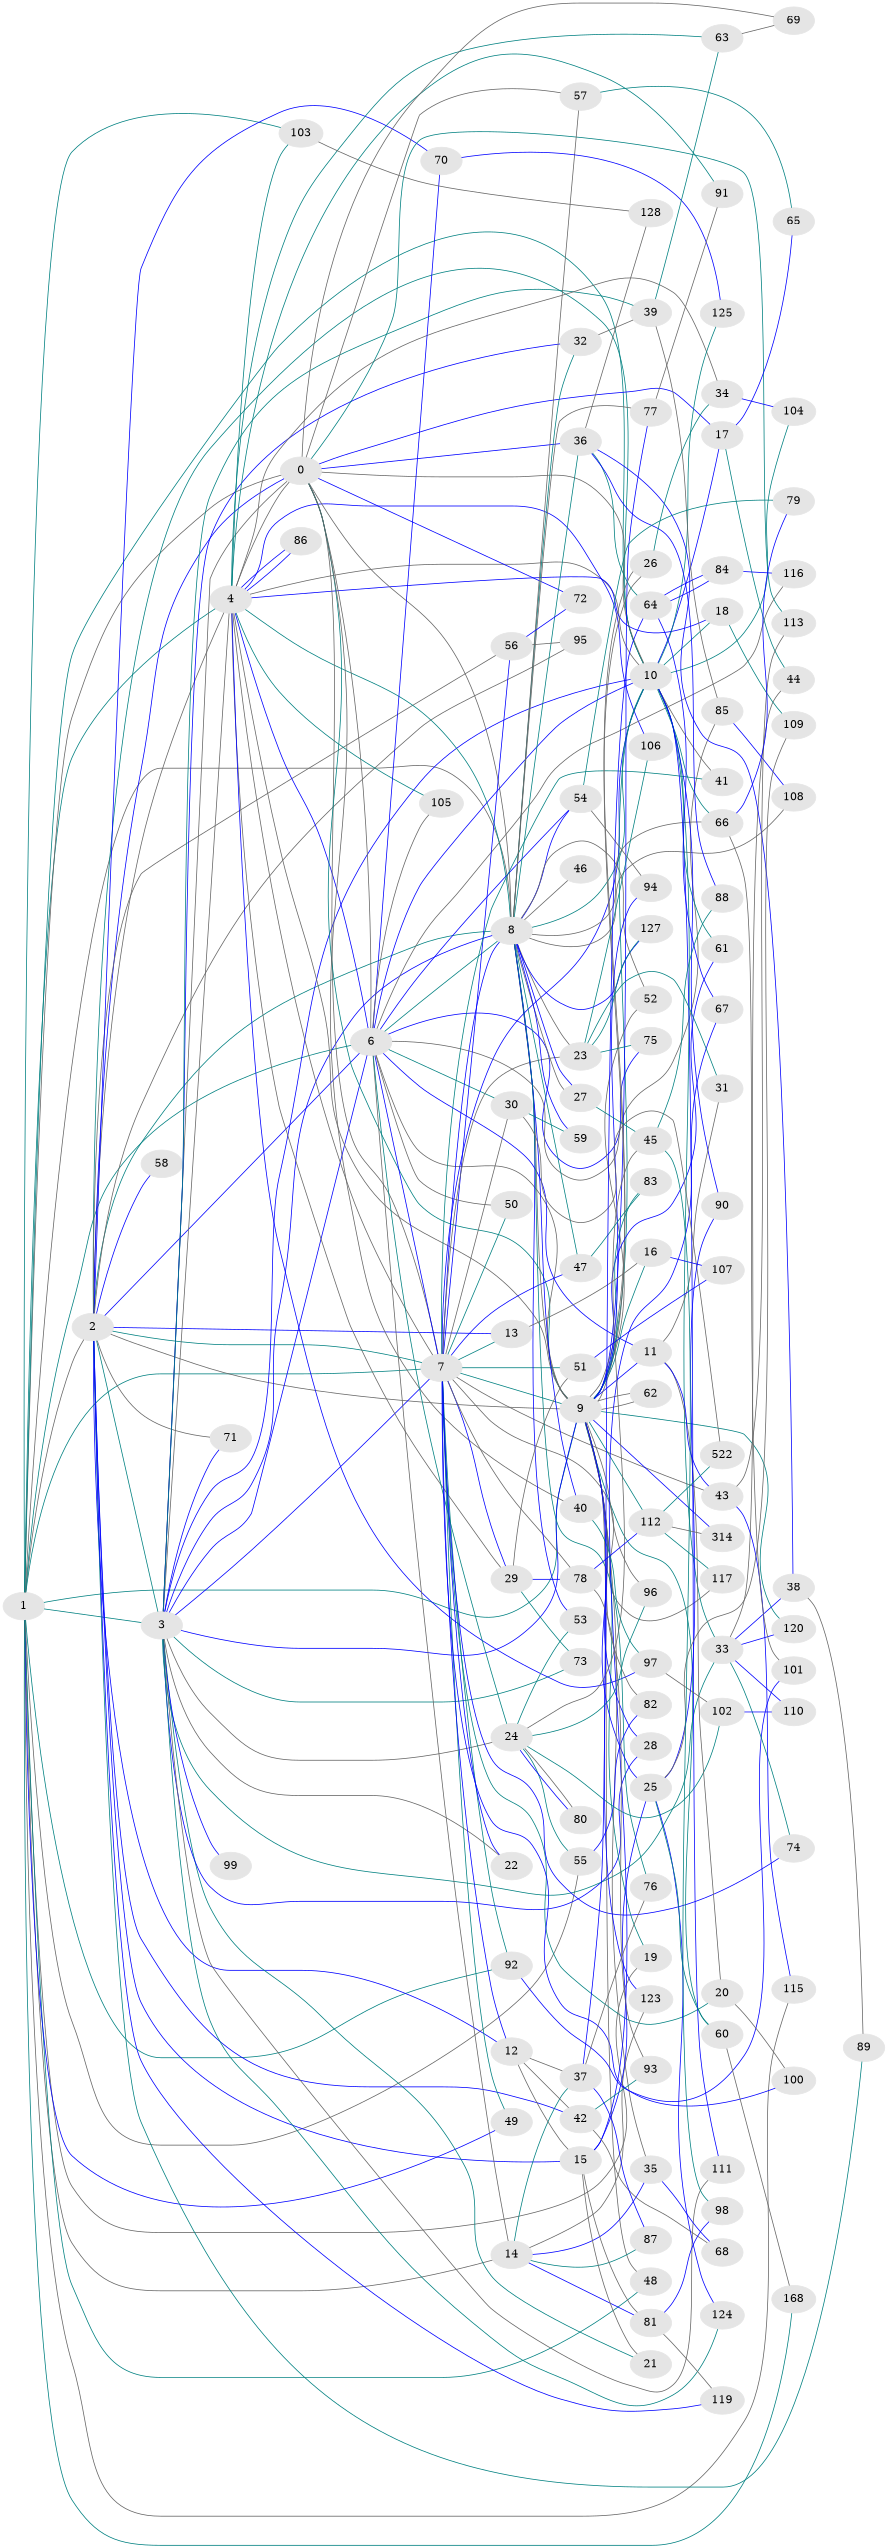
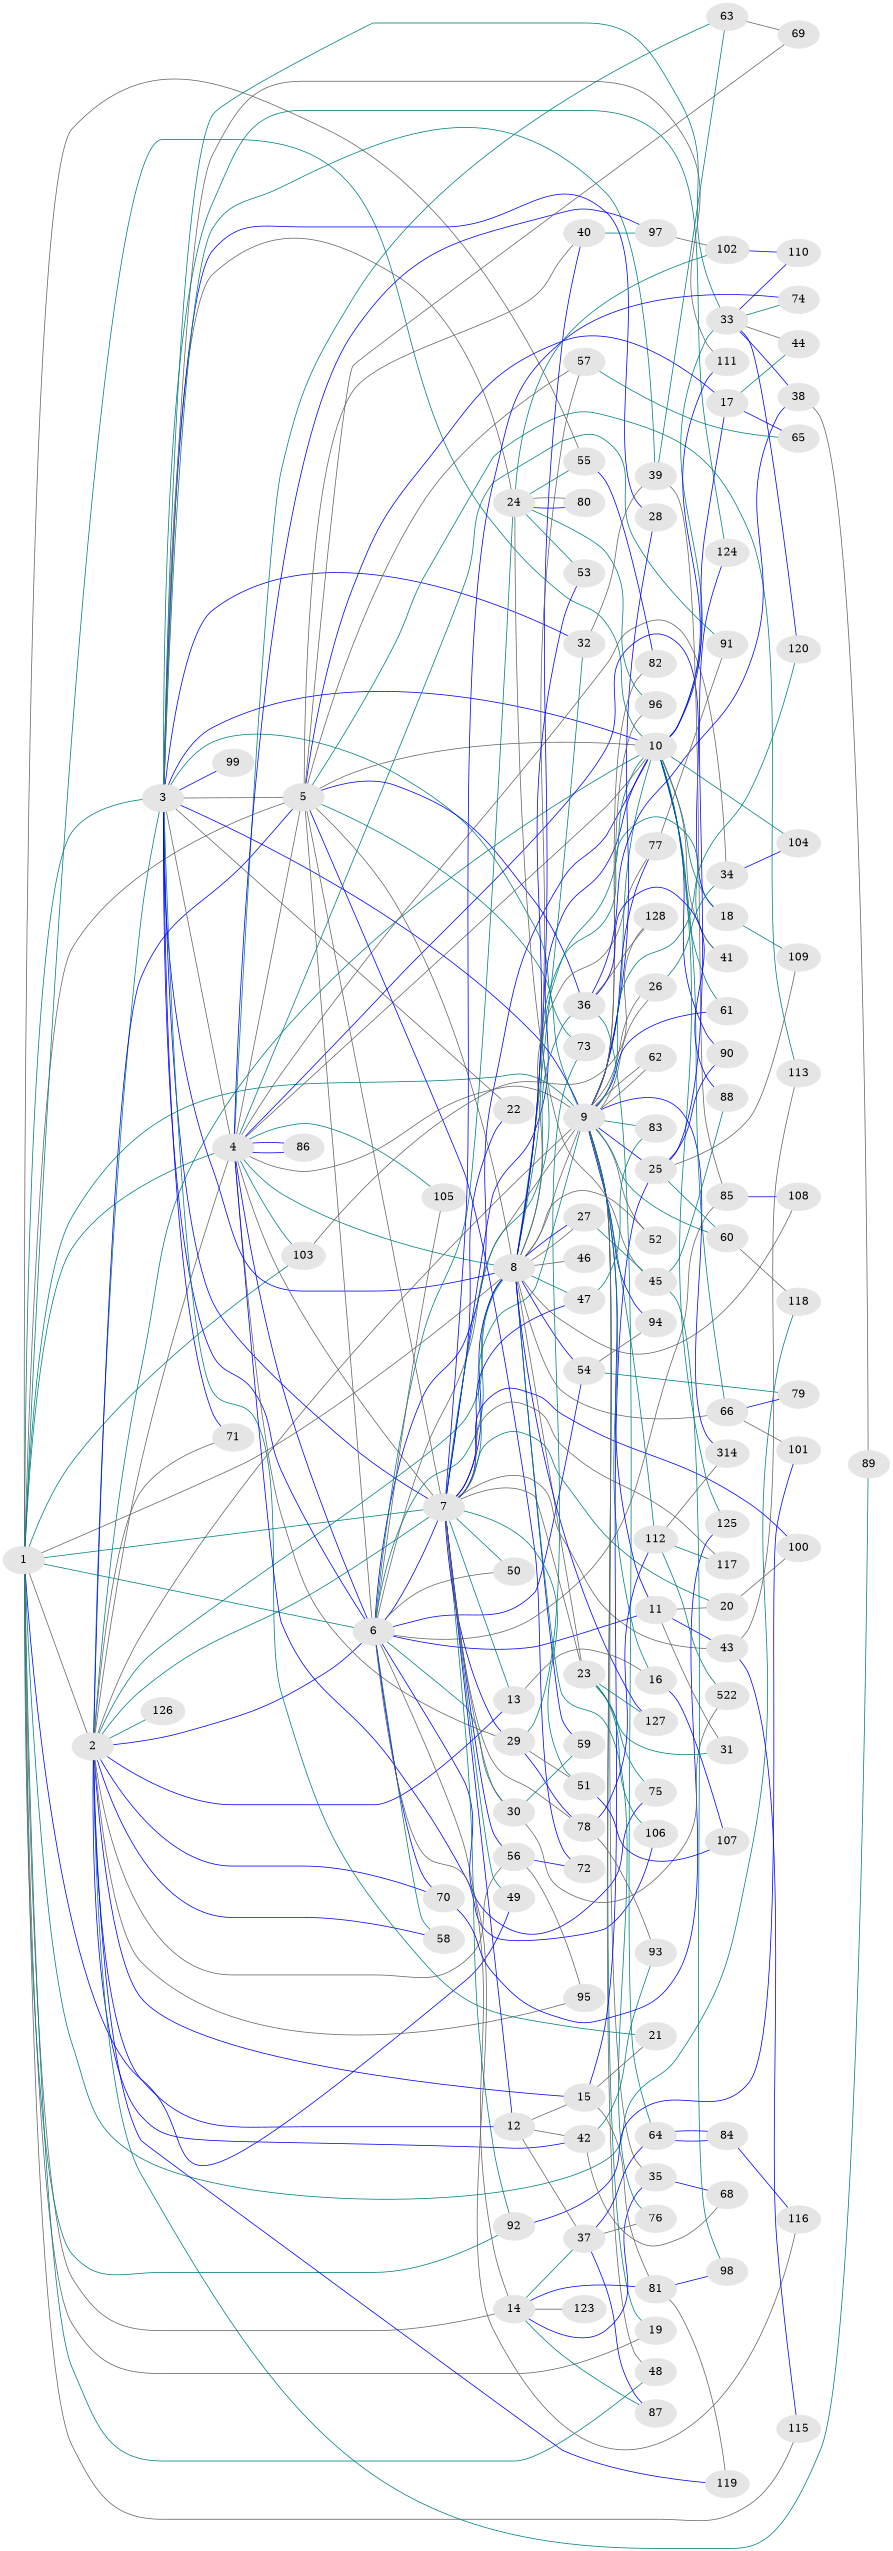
node "0": label "0" -> "5"
node "67": removed
edge "9" -- "123": removed
node "126": added
edge "6" -- "58": added
node "168": label "168" -> "118"
